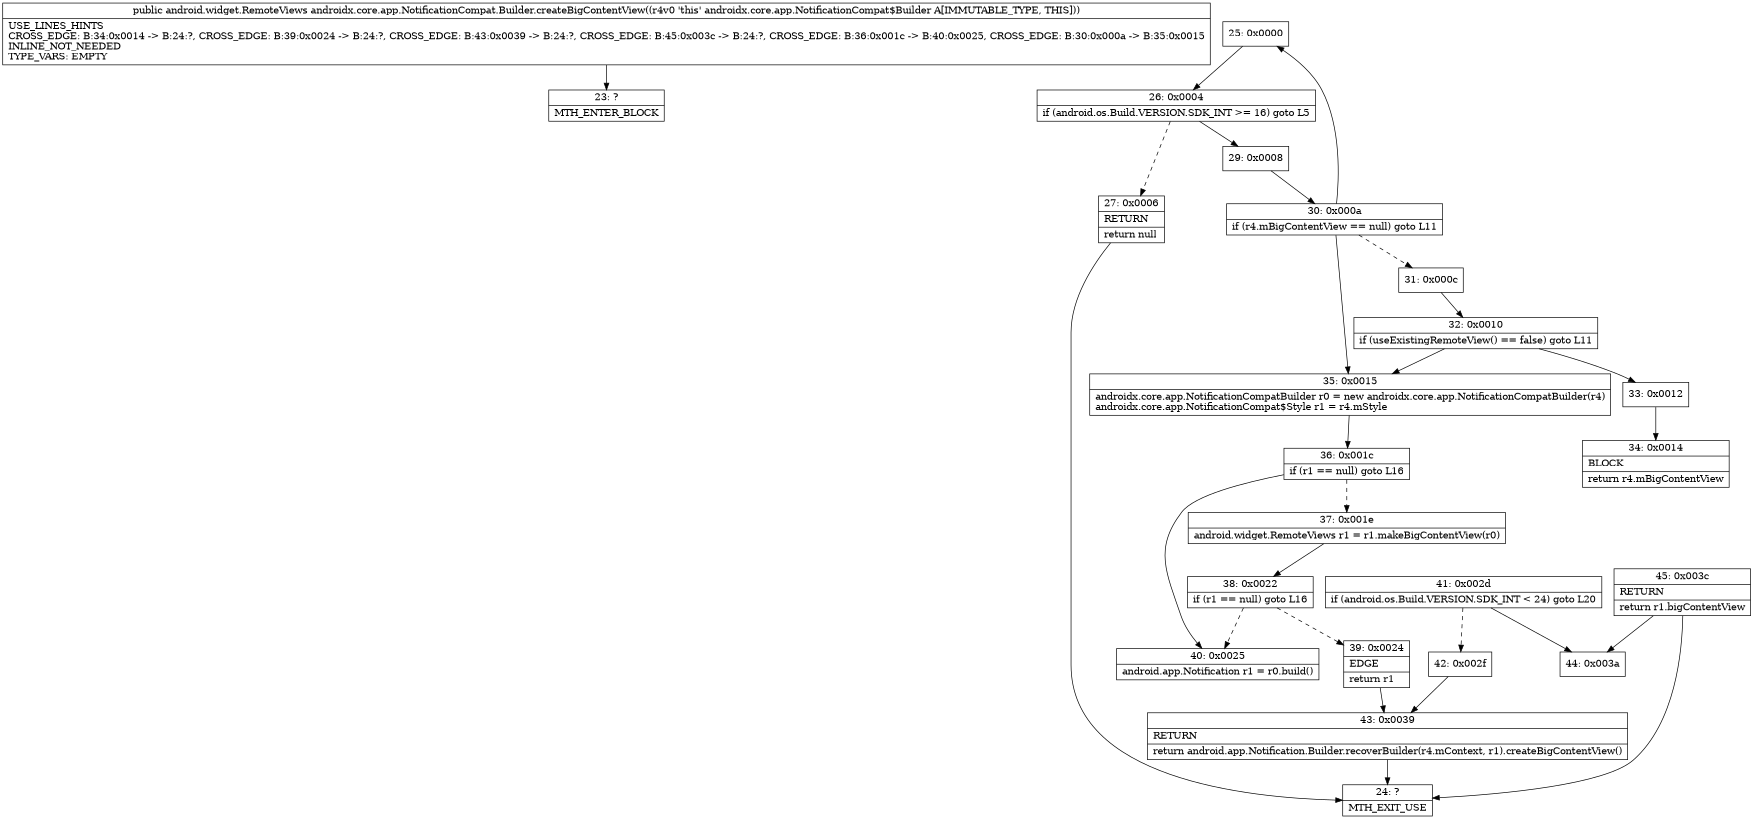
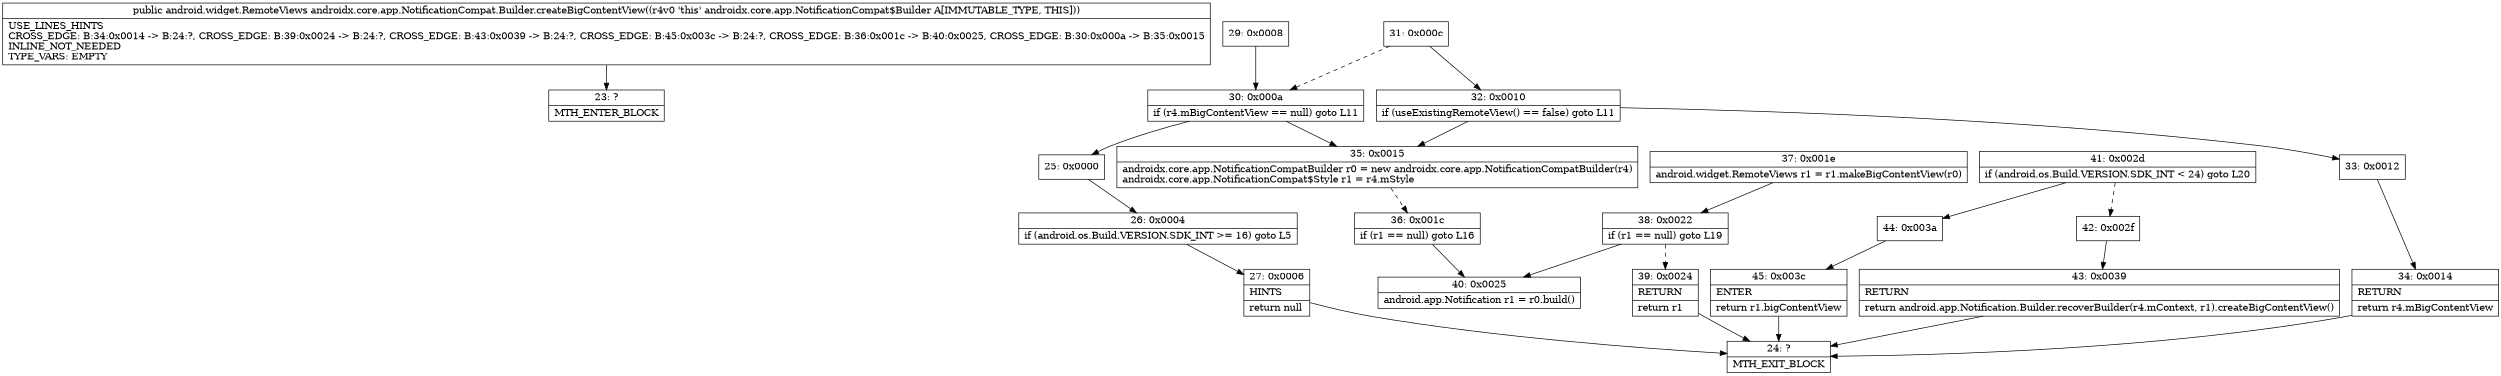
edge "26: 0x0004" -> "29: 0x0008": removed
edge "26: 0x0004" -> "27: 0x0006": style dashed -> solid
node "27: 0x0006": text "RETURN" -> "HINTS"
edge "30: 0x000a" -> "31: 0x000c": reversed
edge "34: 0x0014" -> "24: ?": added
edge "35: 0x0015" -> "36: 0x001c": style solid -> dashed
node "34: 0x0014": text "BLOCK" -> "RETURN"
edge "36: 0x001c" -> "37: 0x001e": removed
node "45: 0x003c": text "RETURN" -> "ENTER"
node "38: 0x0022": text "if (r1 == null) goto L16" -> "if (r1 == null) goto L19"
edge "38: 0x0022" -> "40: 0x0025": style dashed -> solid
edge "45: 0x003c" -> "44: 0x003a": reversed
node "39: 0x0024": text "EDGE" -> "RETURN"
edge "39: 0x0024" -> "43: 0x0039": now "39: 0x0024" -> "24: ?"
node "24: ?": text "MTH_EXIT_USE" -> "MTH_EXIT_BLOCK"
